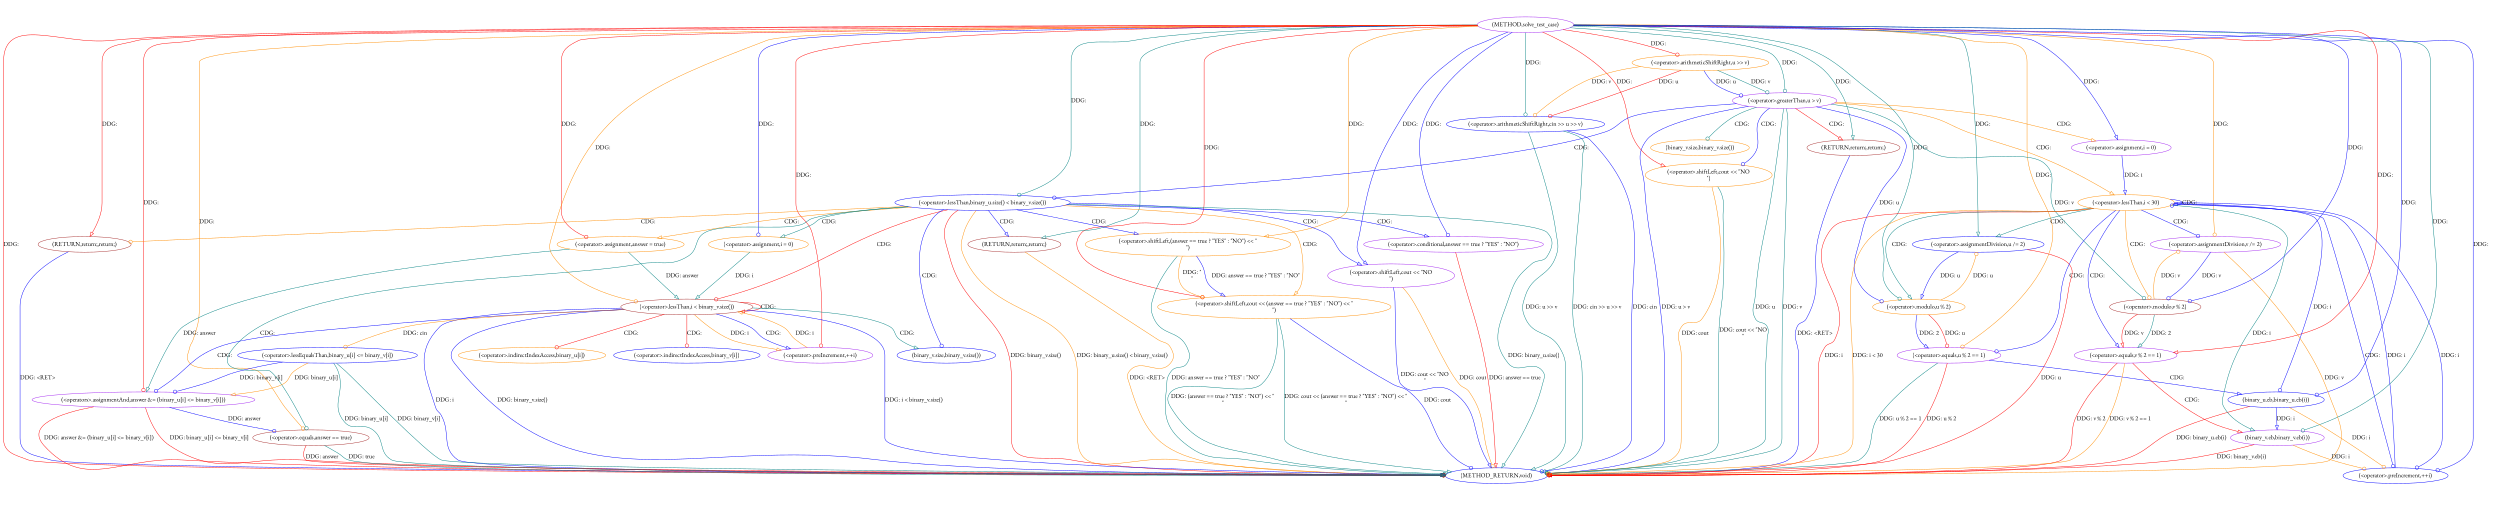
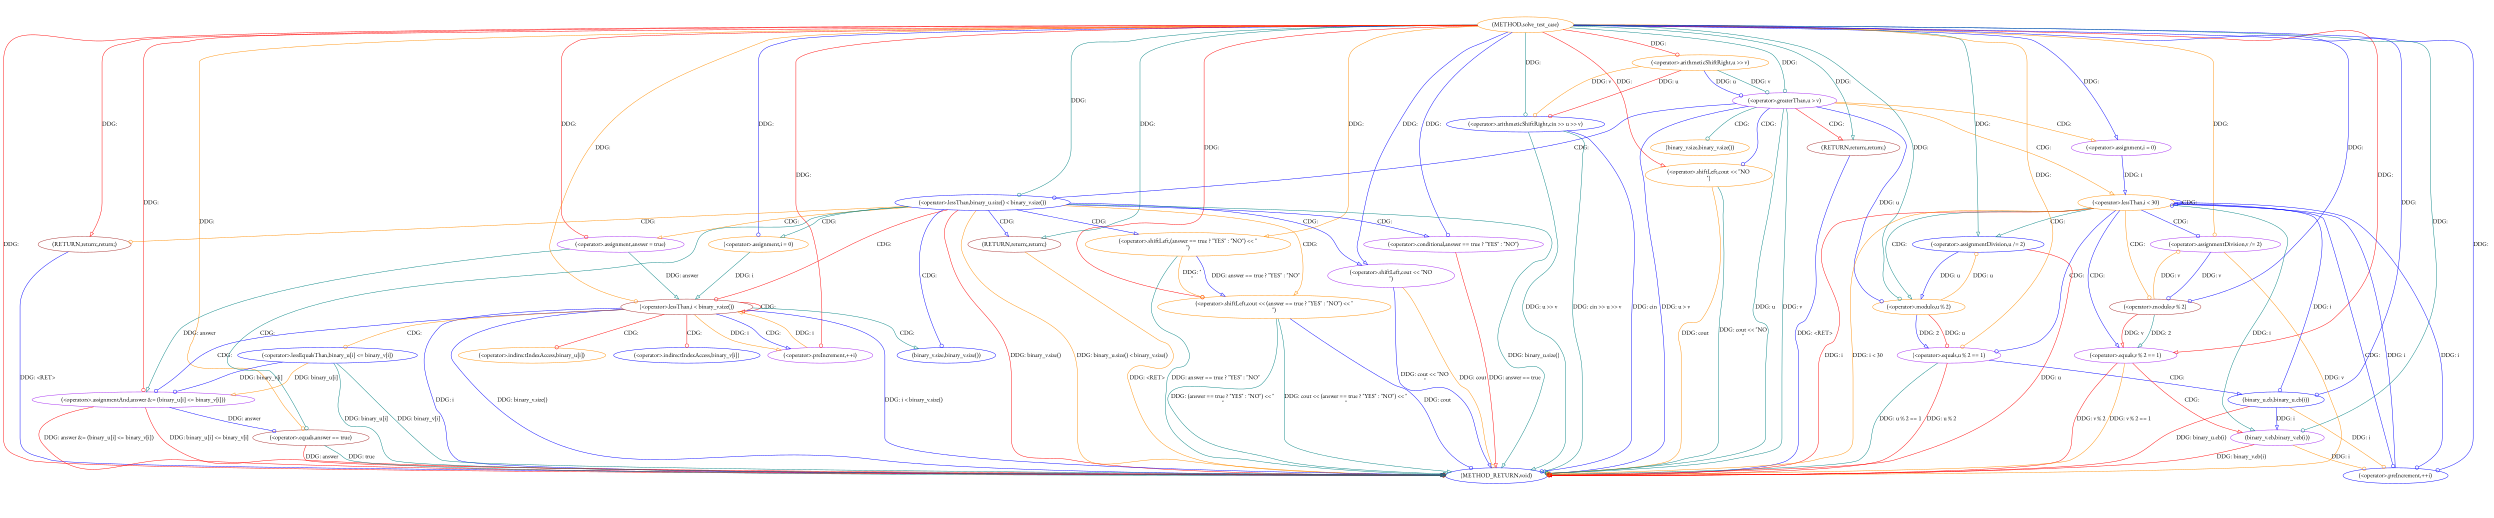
node "(METHOD,solve_test_case)": color purple -> darkorange
edge "(<operator>.greaterThan,u > v)" -> "(<operator>.modulo,v % 2)": removed, label "DDG: v"
node "(<operator>.assignment,answer = true)": color darkorange -> purple
edge "(<operator>.lessThan,i < binary_v.size())" -> "(<operator>.lessEqualsThan,binary_u[i] <= binary_v[i])": label "DDG: cin" -> "CDG: "
